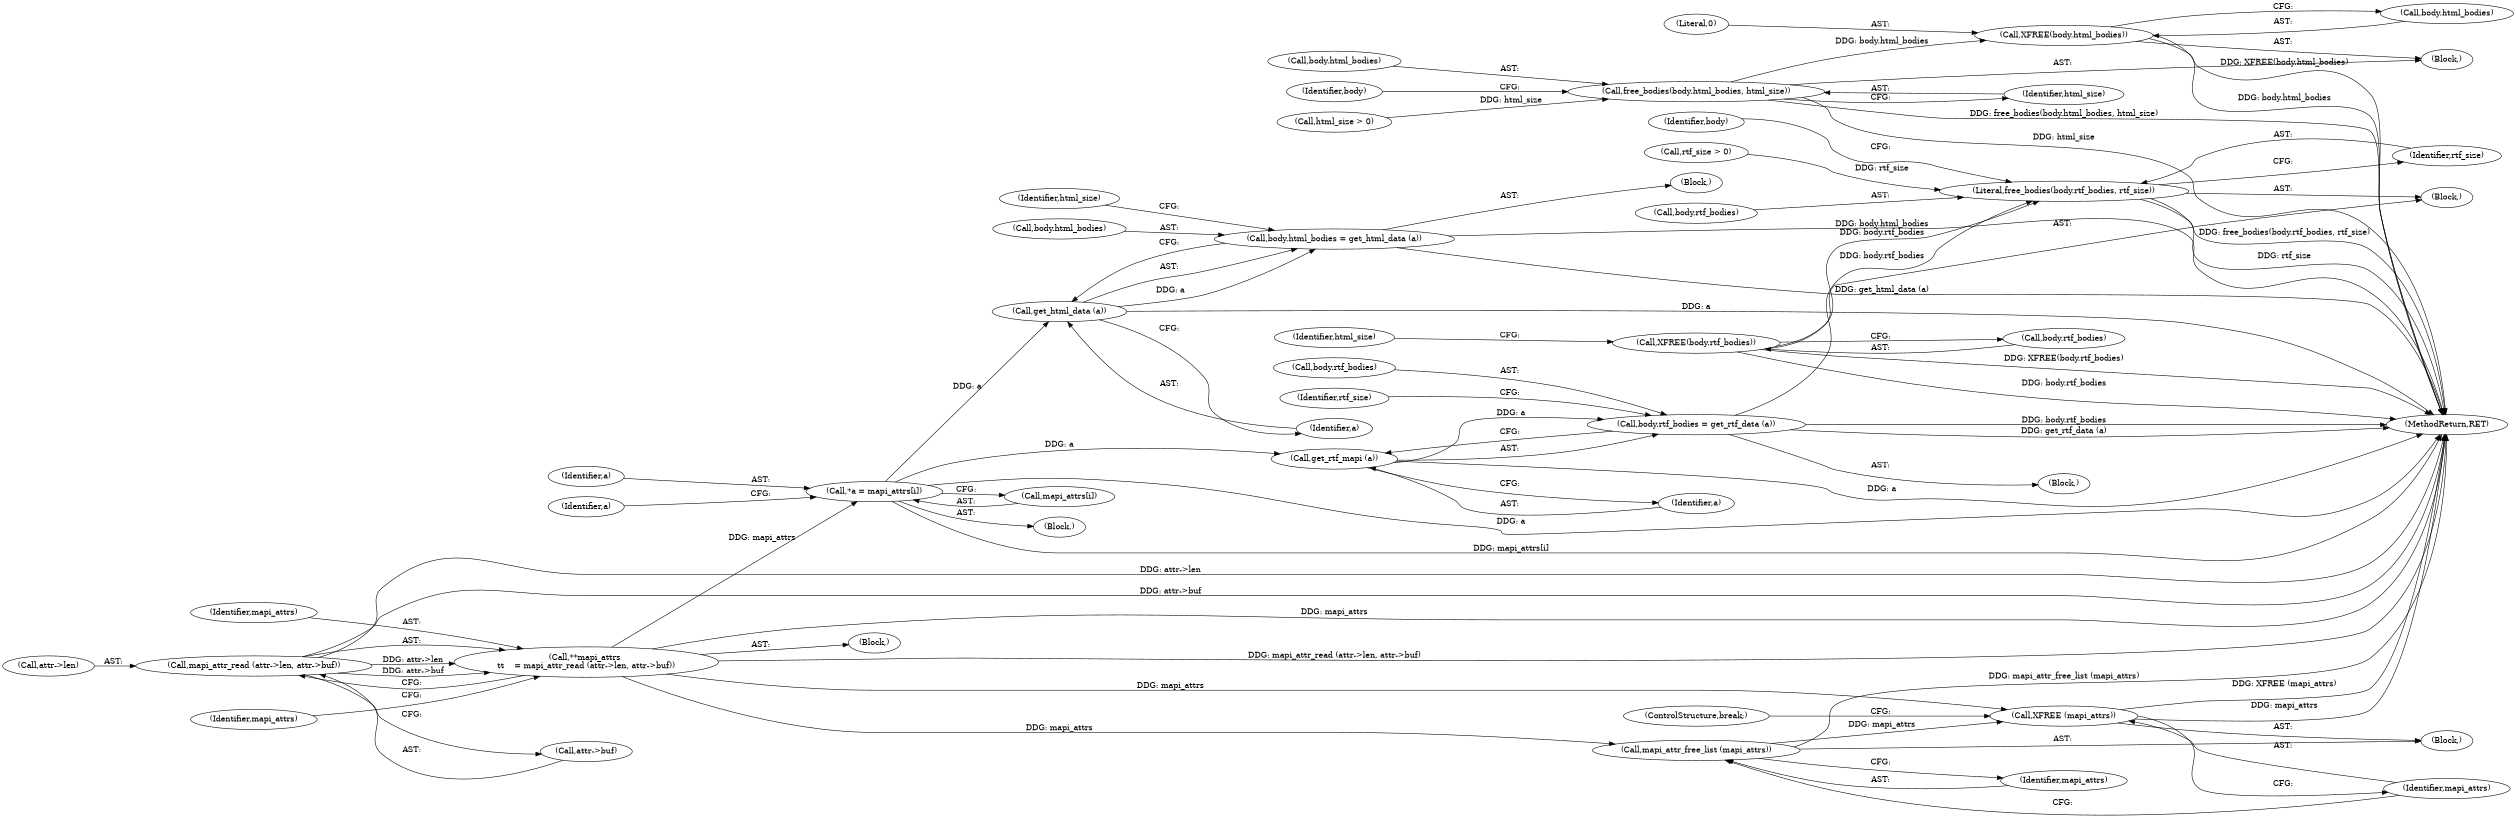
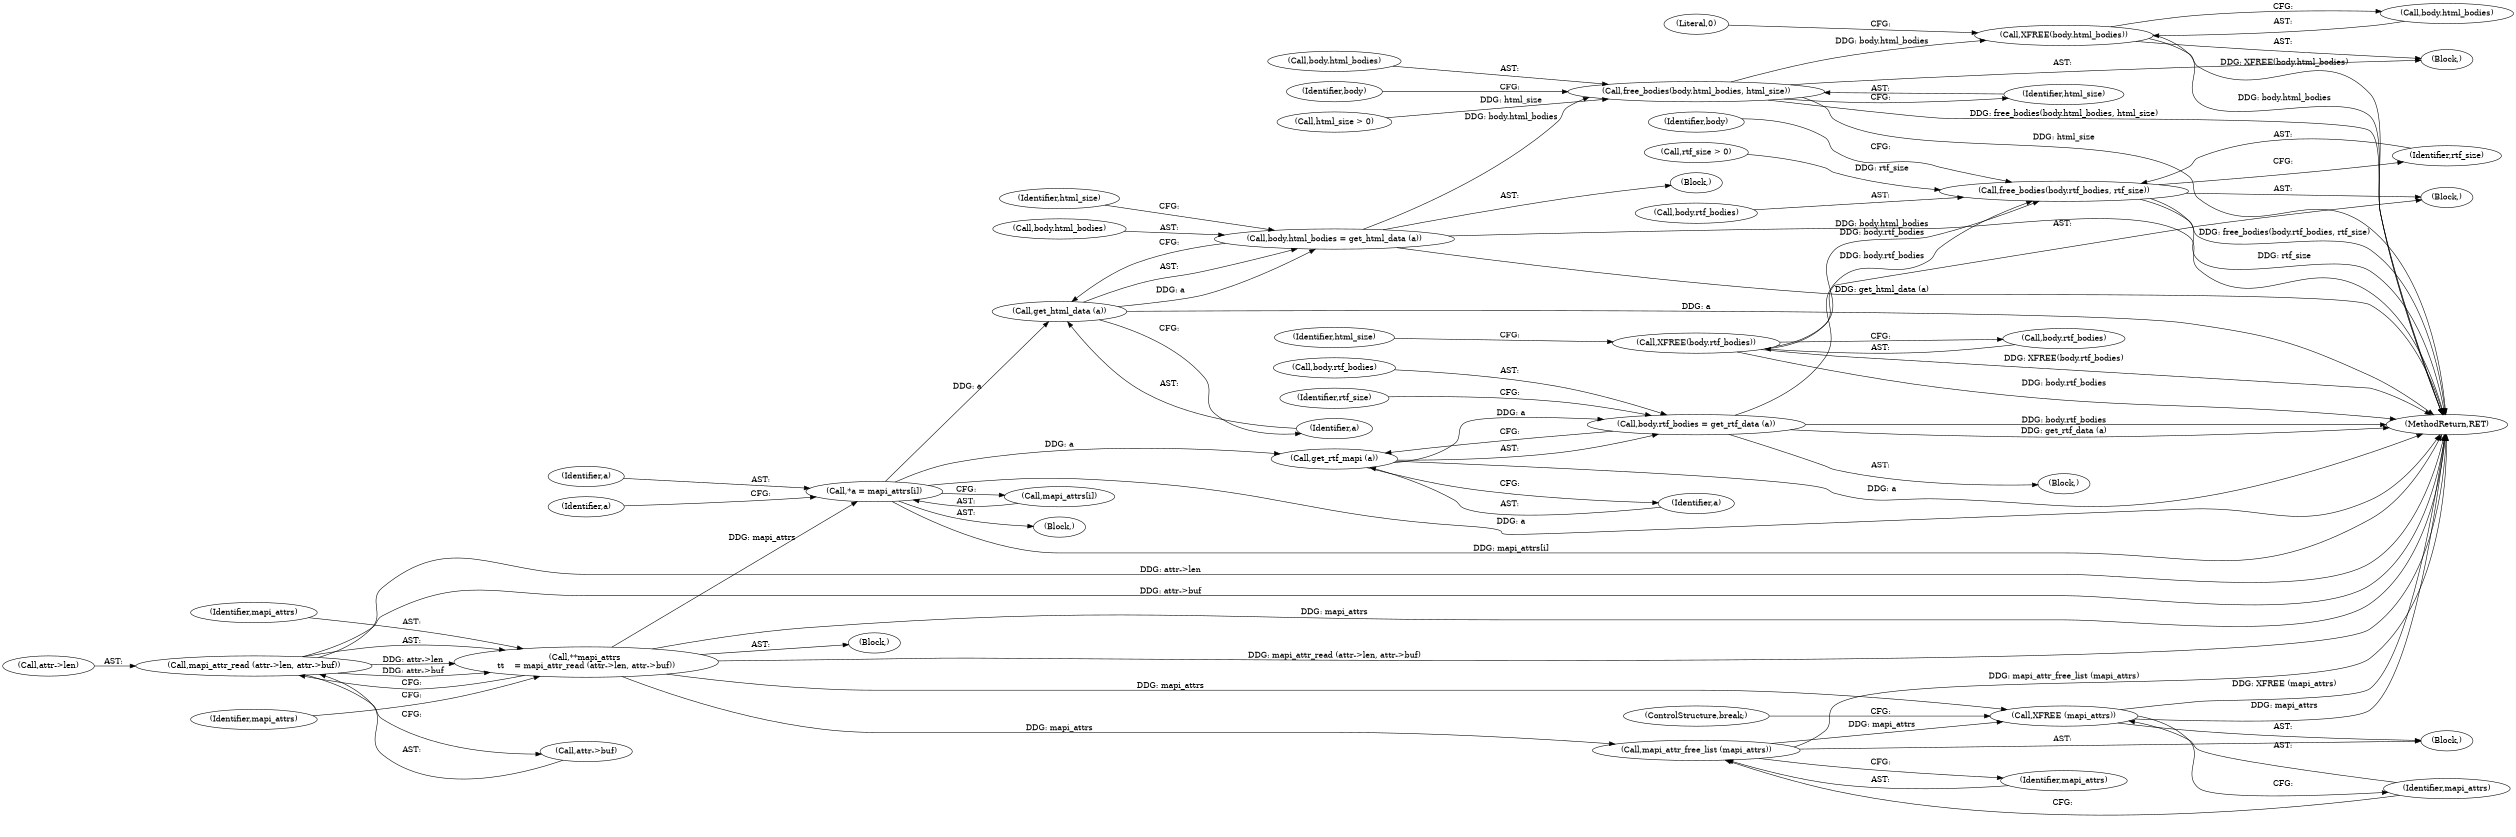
edge "(Literal,0)" -> "(Call,XFREE(body.html_bodies))": label "AST: " -> "CFG: "
edge "(Call,body.html_bodies = get_html_data (a))" -> "(Call,free_bodies(body.html_bodies, html_size))": added, label "DDG: body.html_bodies"
node "(Literal,free_bodies(body.rtf_bodies, rtf_size))": label "(Literal,free_bodies(body.rtf_bodies, rtf_size))" -> "(Call,free_bodies(body.rtf_bodies, rtf_size))"
